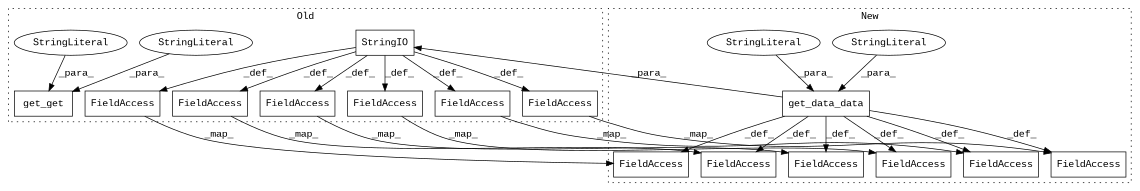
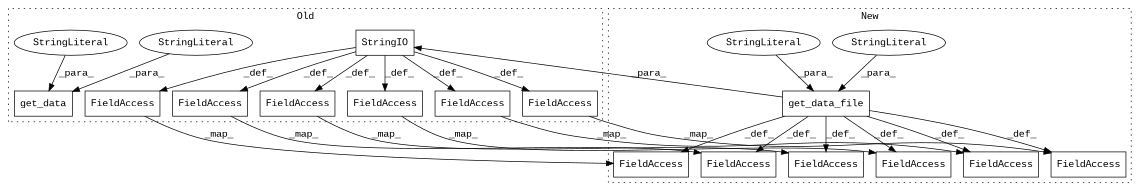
node "get_get": label "get_get" -> "get_data"
node "get_data_data": label "get_data_data" -> "get_data_file"
